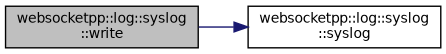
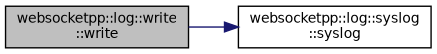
node "websocketpp::log::syslog ::write": label "websocketpp::log::syslog ::write" -> "websocketpp::log::write ::write"
